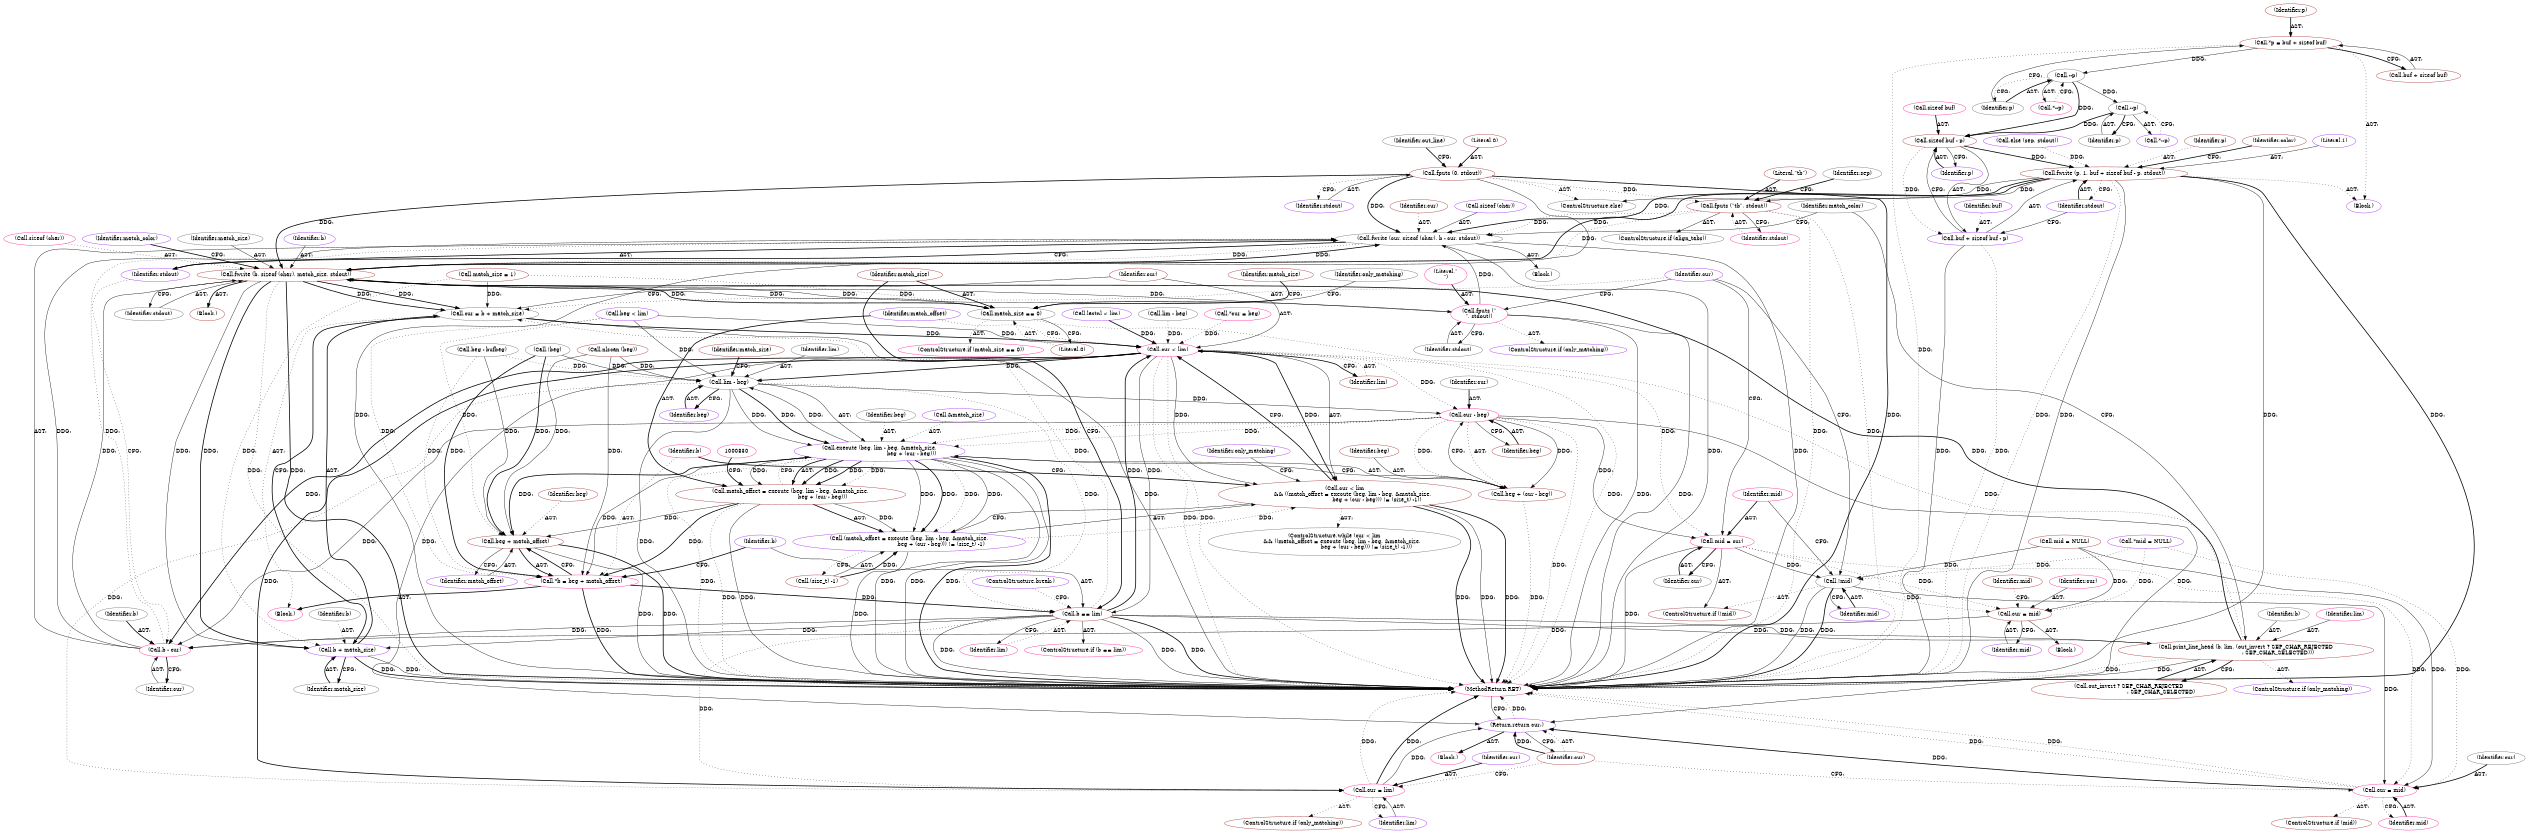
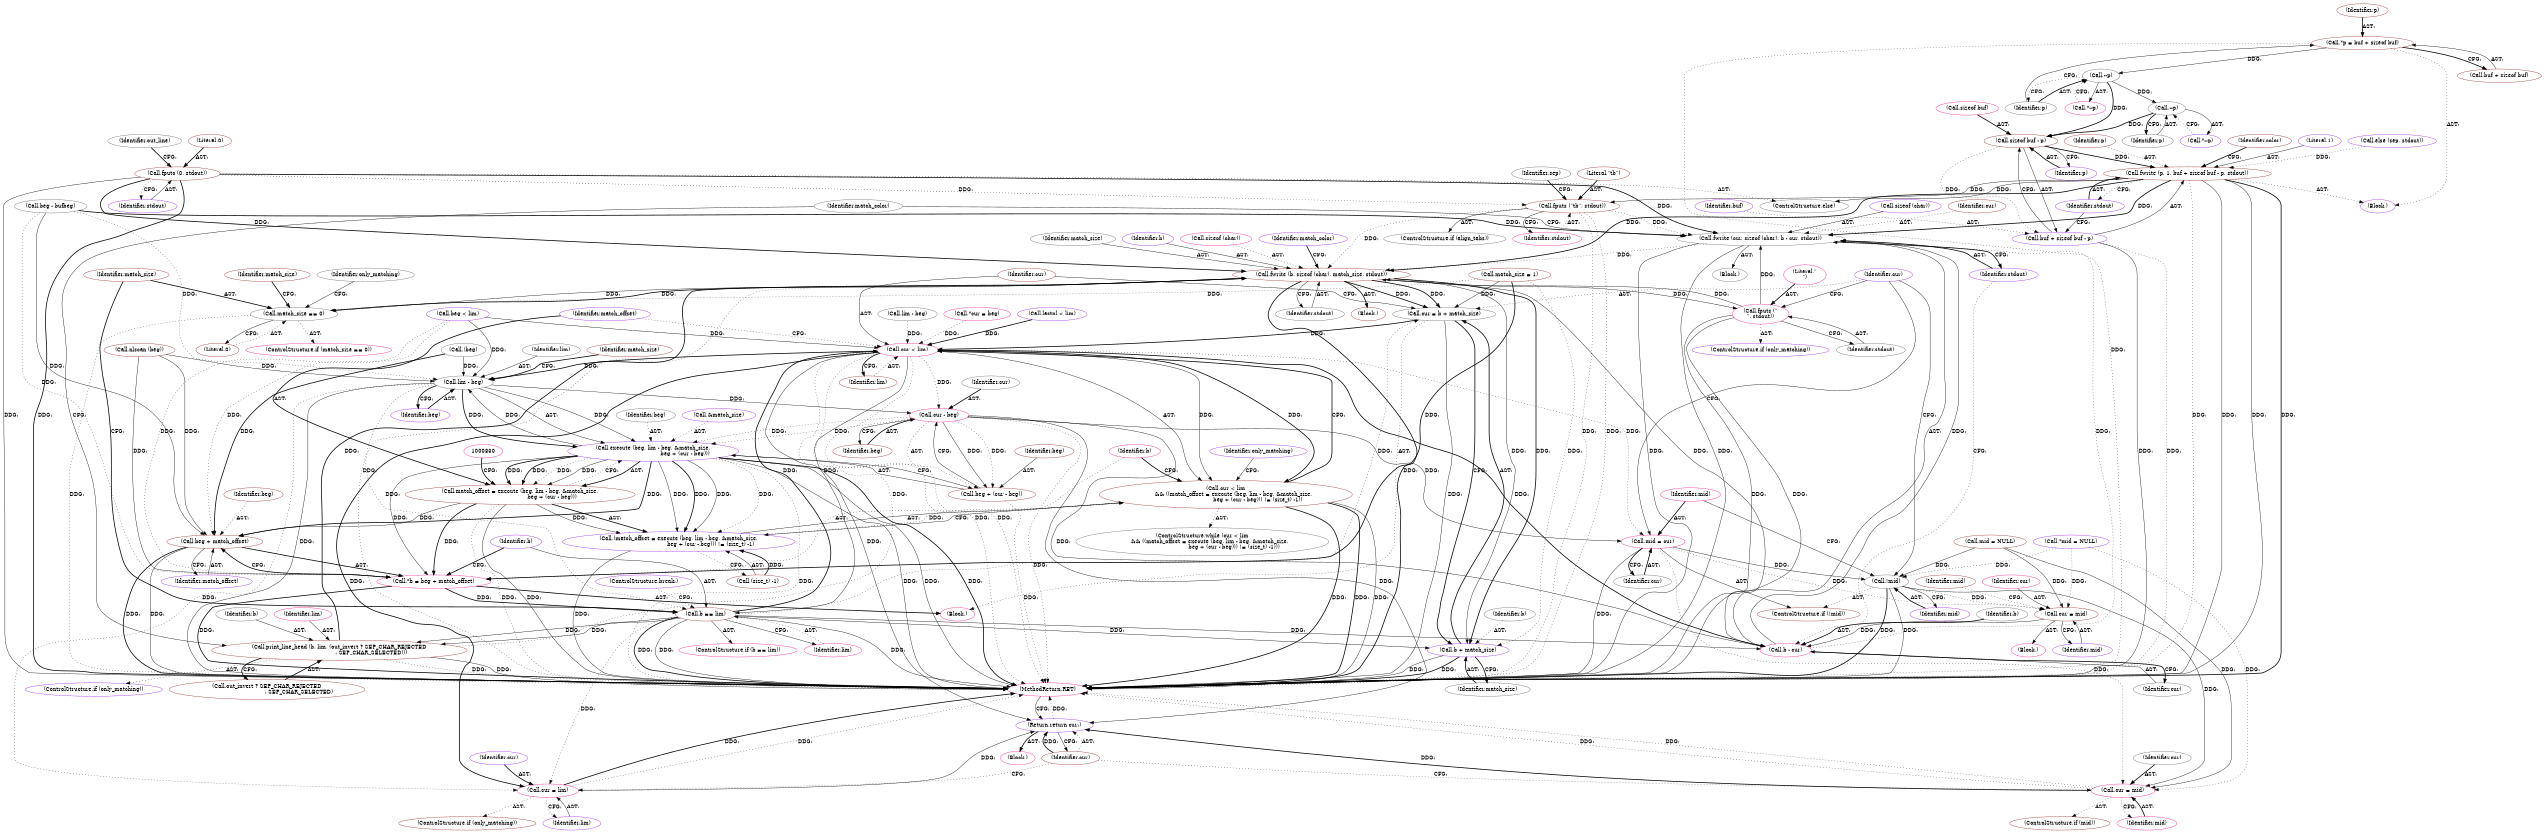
edge "(Call,fwrite (b, sizeof (char), match_size, stdout))" -> "(Call,fwrite (cur, sizeof (char), b - cur, stdout))": now "(Call,beg - bufbeg)" -> "(Call,fwrite (cur, sizeof (char), b - cur, stdout))"
edge "(Call,!beg)" -> "(Call,*b = beg + match_offset)": now "(Call,match_size = 1)" -> "(Call,*b = beg + match_offset)"
